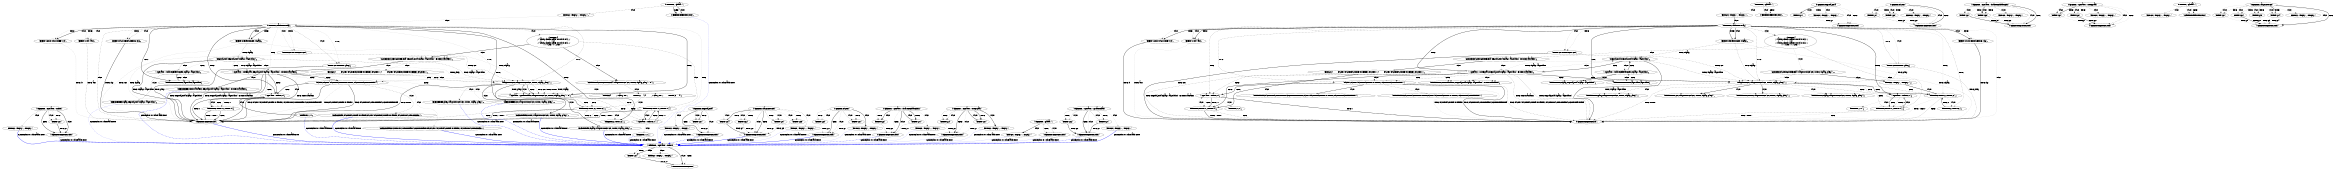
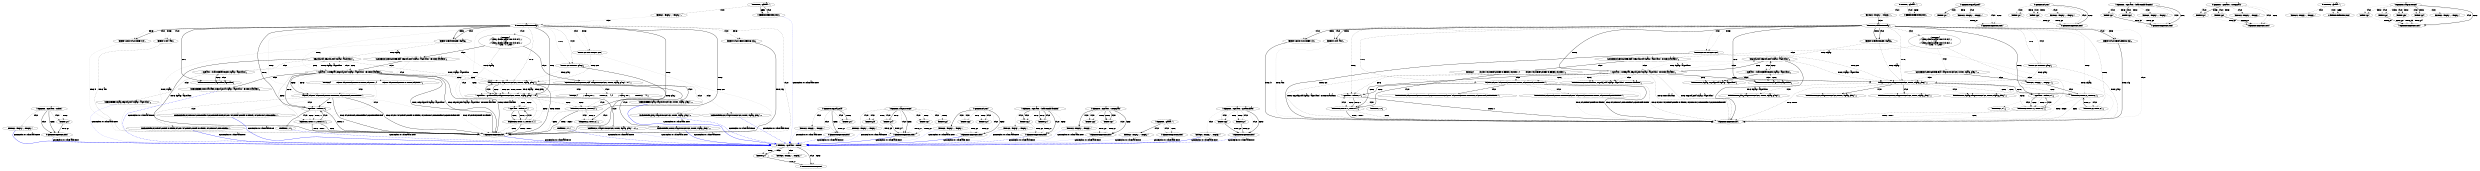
node "(LITERAL,0,rsa_pss_to_ctx(ctx, NULL, sigalg, pkey) > 0)": added
